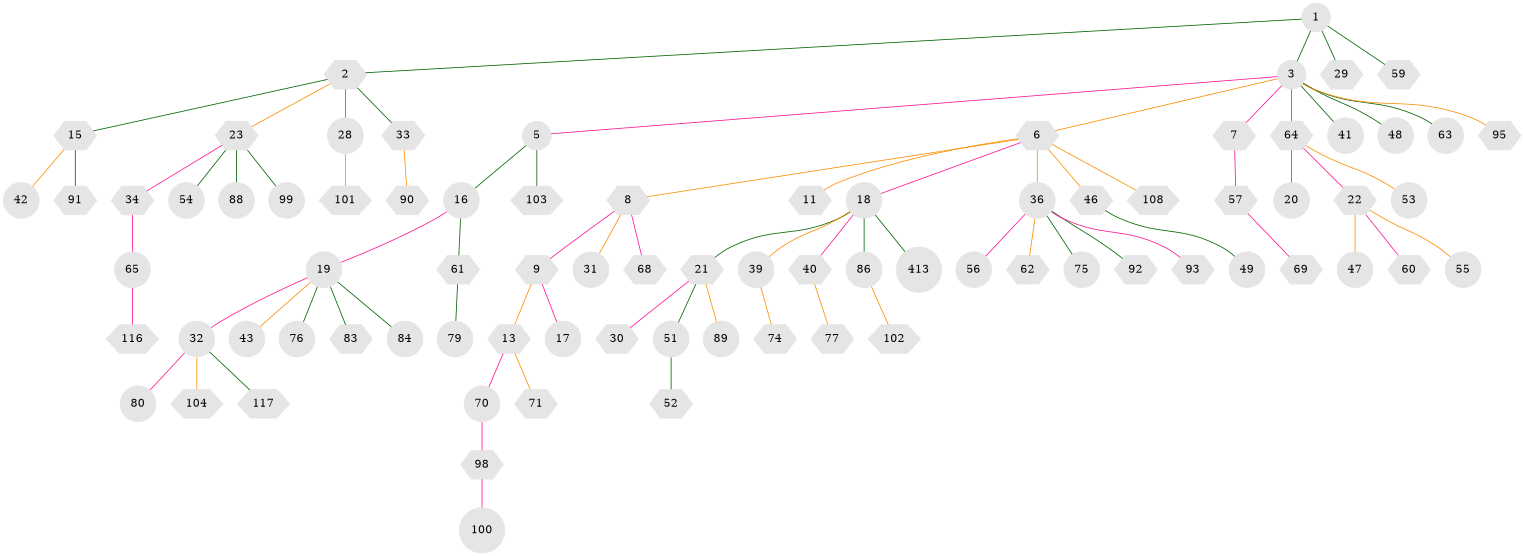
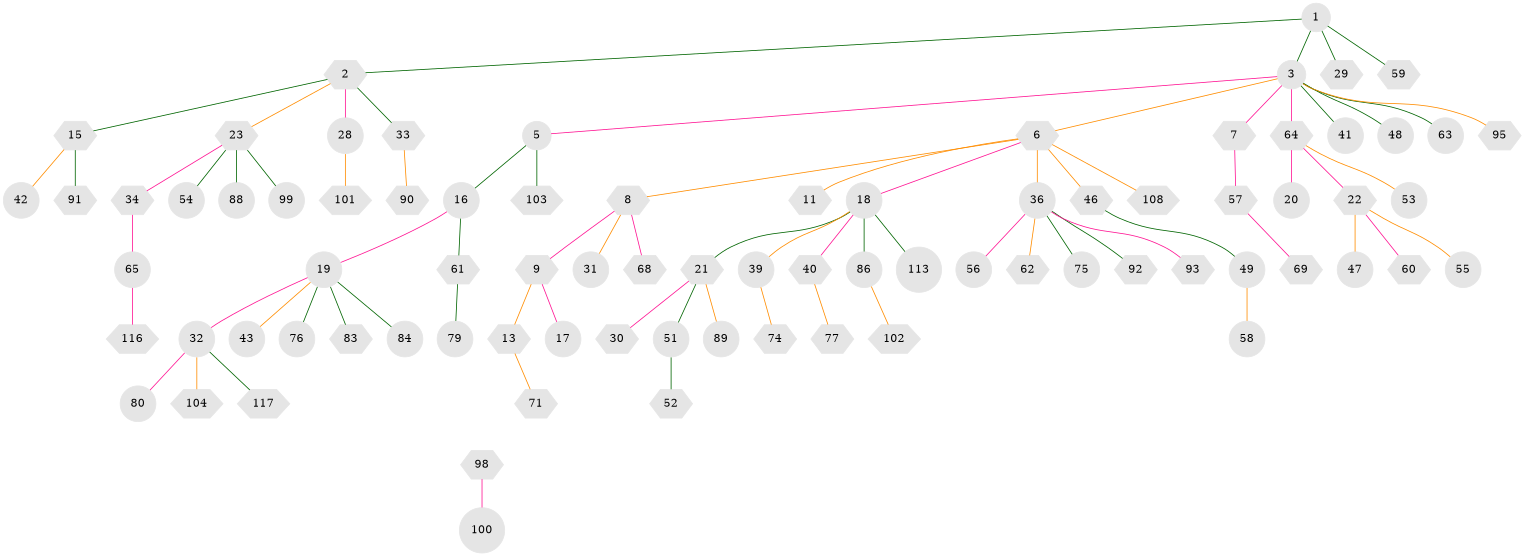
node "413": label "413" -> "113"
node "58": added
node "70": removed
